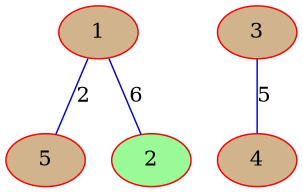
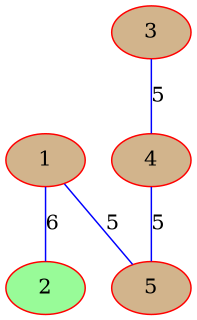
edge "1" -- "5": label "2" -> "5"
edge "4" -- "5": added, label "5"
